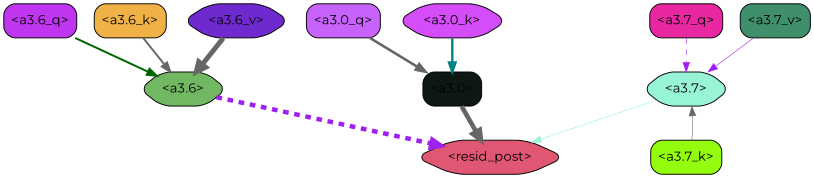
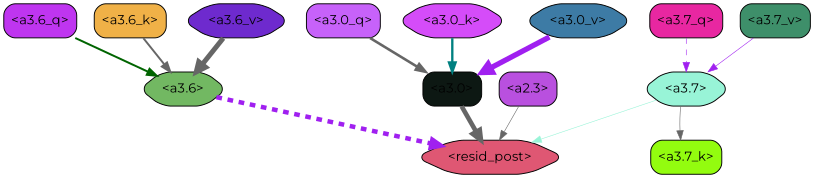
node "<a3.0_v>": added
node "<a2.3>": added
edge "<a3.7_k>" -> "<a3.7>": reversed
